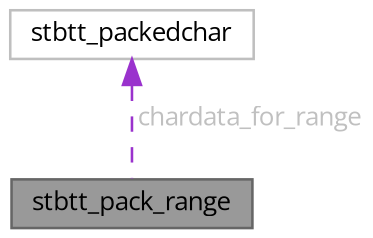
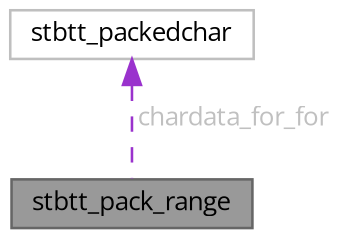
edge "stbtt_pack_range" -> "stbtt_packedchar": label " chardata_for_range" -> " chardata_for_for"
